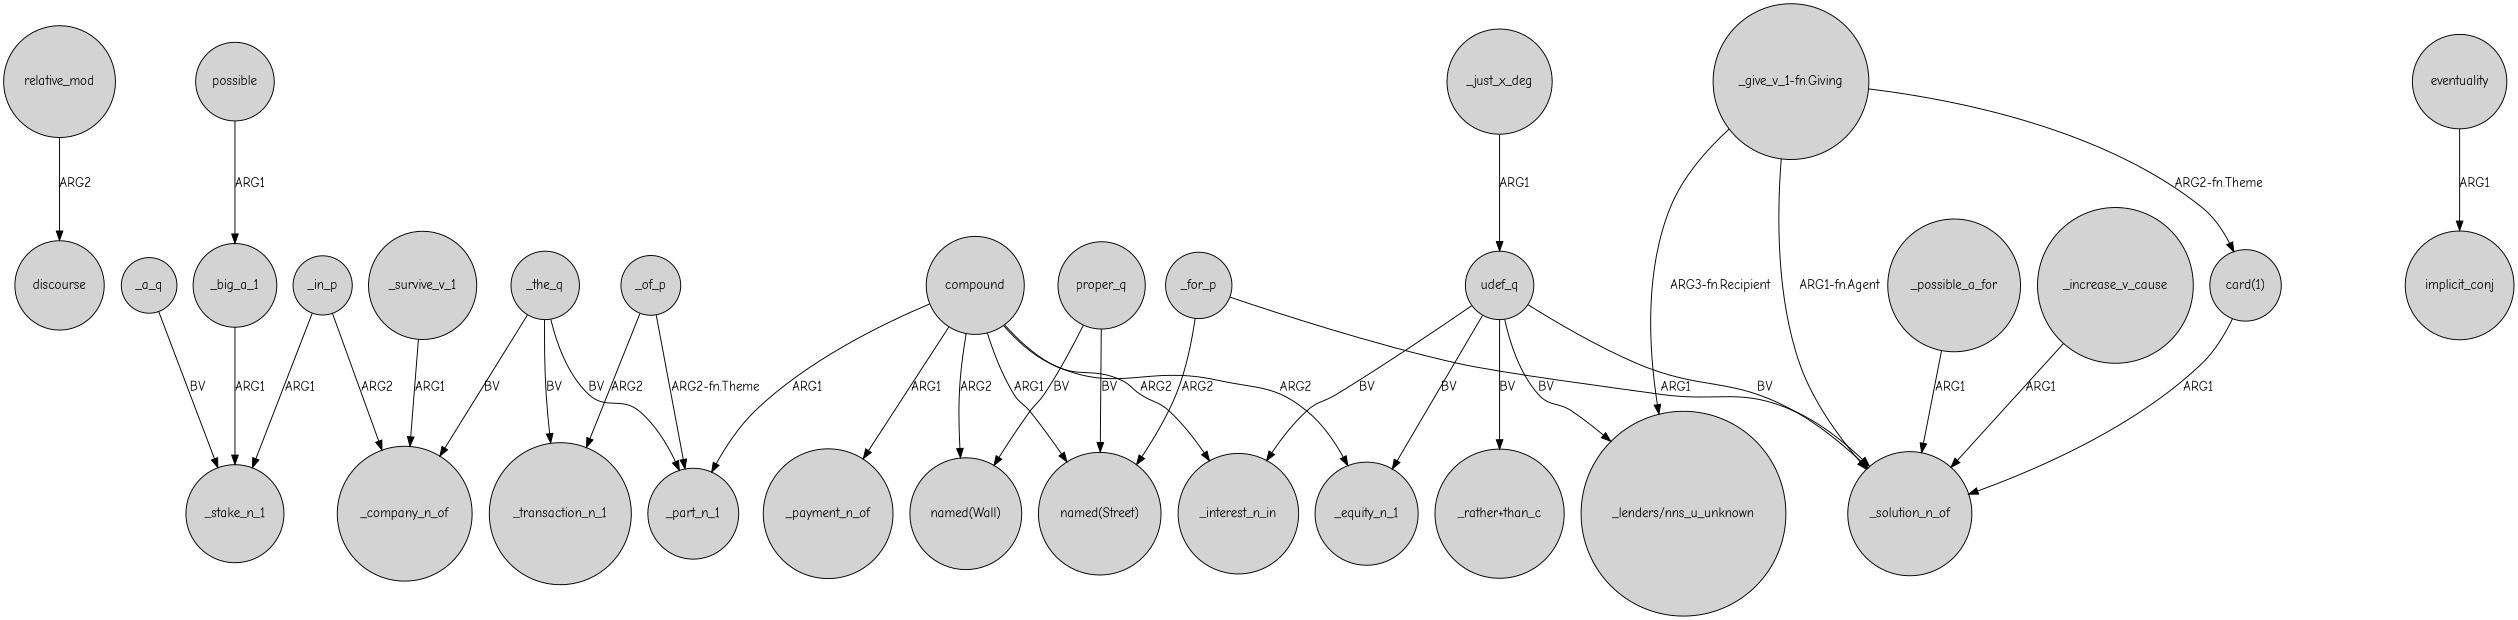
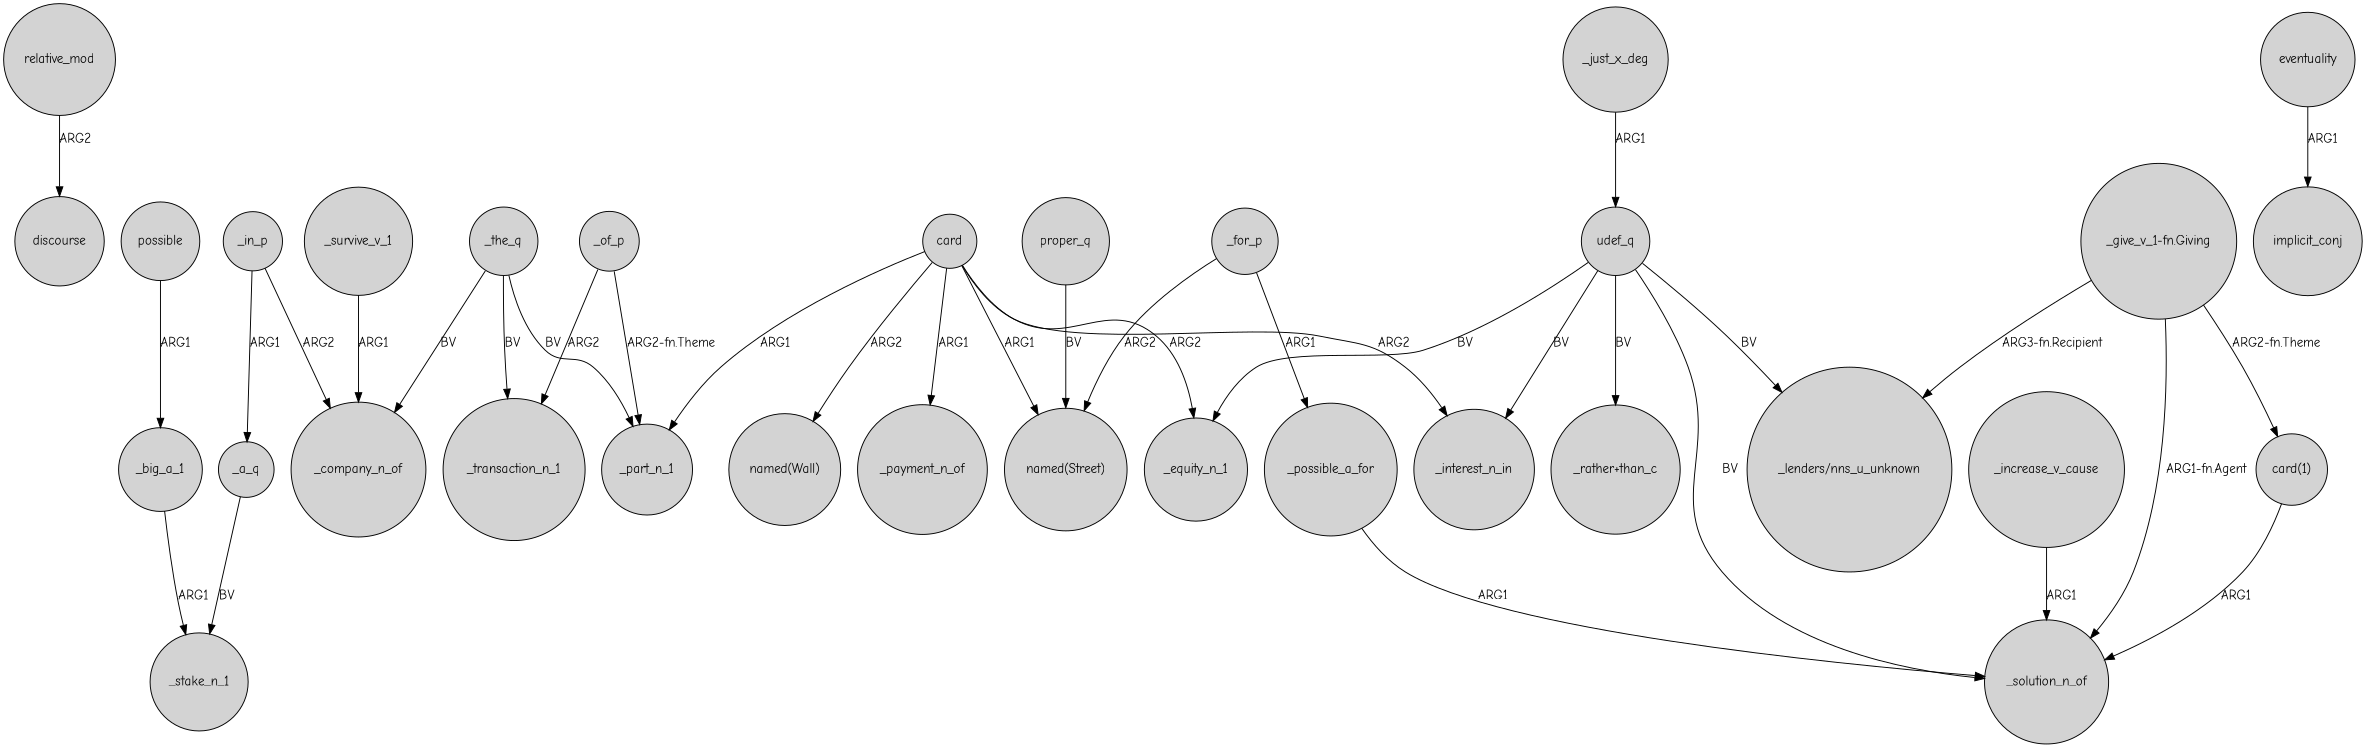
node "compound": label "compound" -> "card"
edge "_for_p" -> "_solution_n_of": now "_for_p" -> "_possible_a_for"
edge "_in_p" -> "_stake_n_1": now "_in_p" -> "_a_q"
edge "proper_q" -> "named(Wall)": removed, label "BV"
